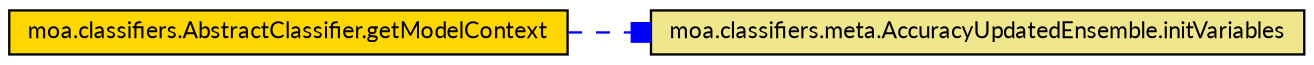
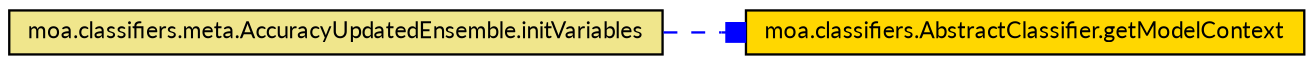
edge "moa.classifiers.AbstractClassifier.getModelContext" -> "moa.classifiers.meta.AccuracyUpdatedEnsemble.initVariables": reversed
